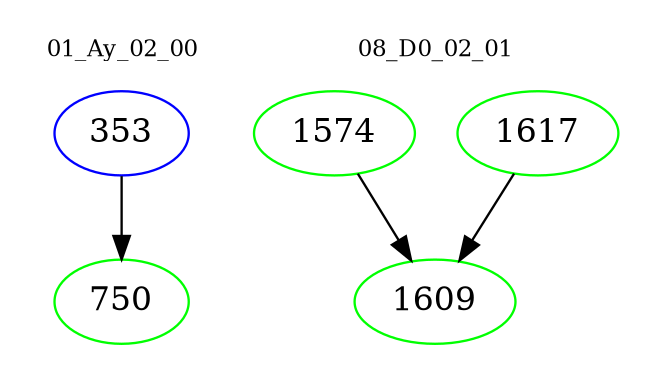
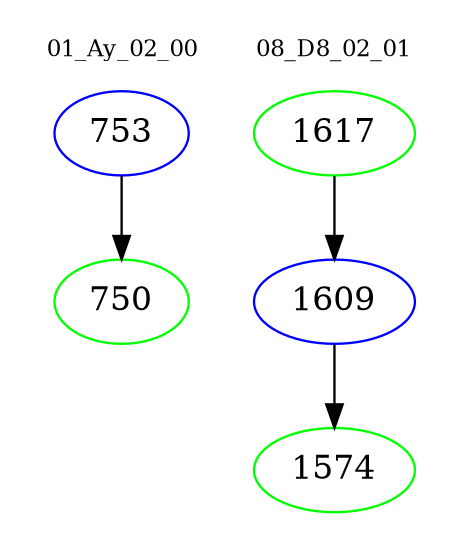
cluster "08_D0_02_01": label "08_D0_02_01" -> "08_D8_02_01"
node "353": label "353" -> "753"
edge "1574" -> "1609": reversed
node "1609": color green -> blue
